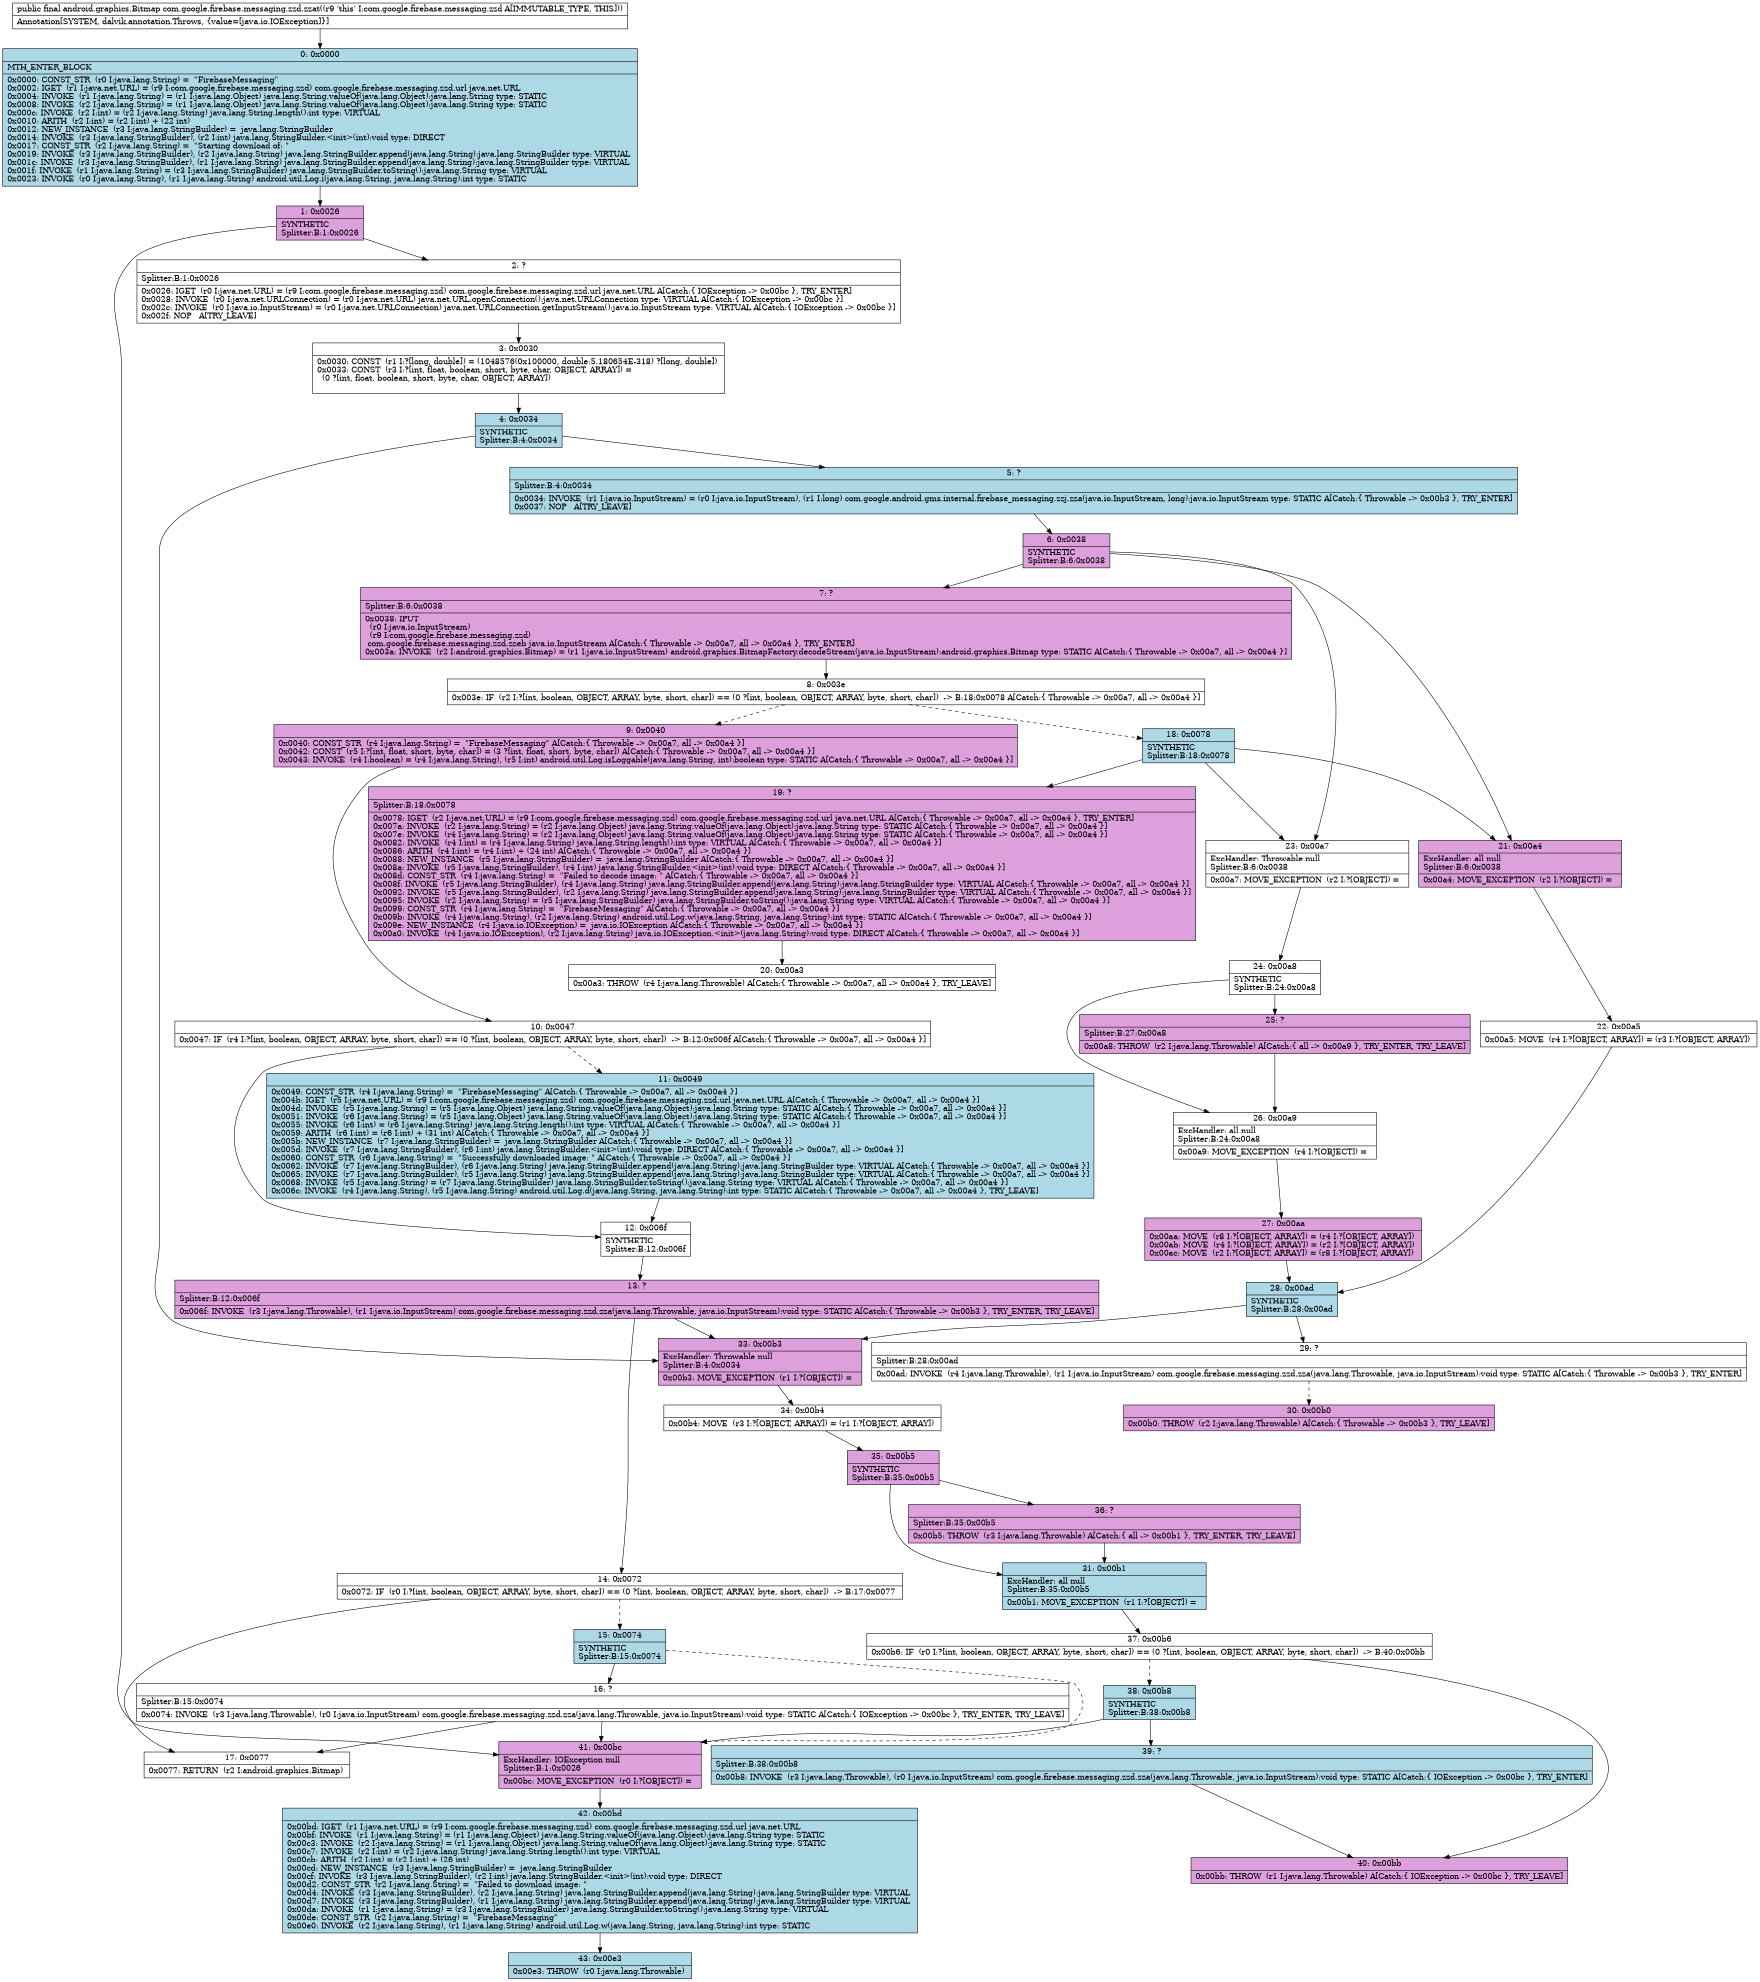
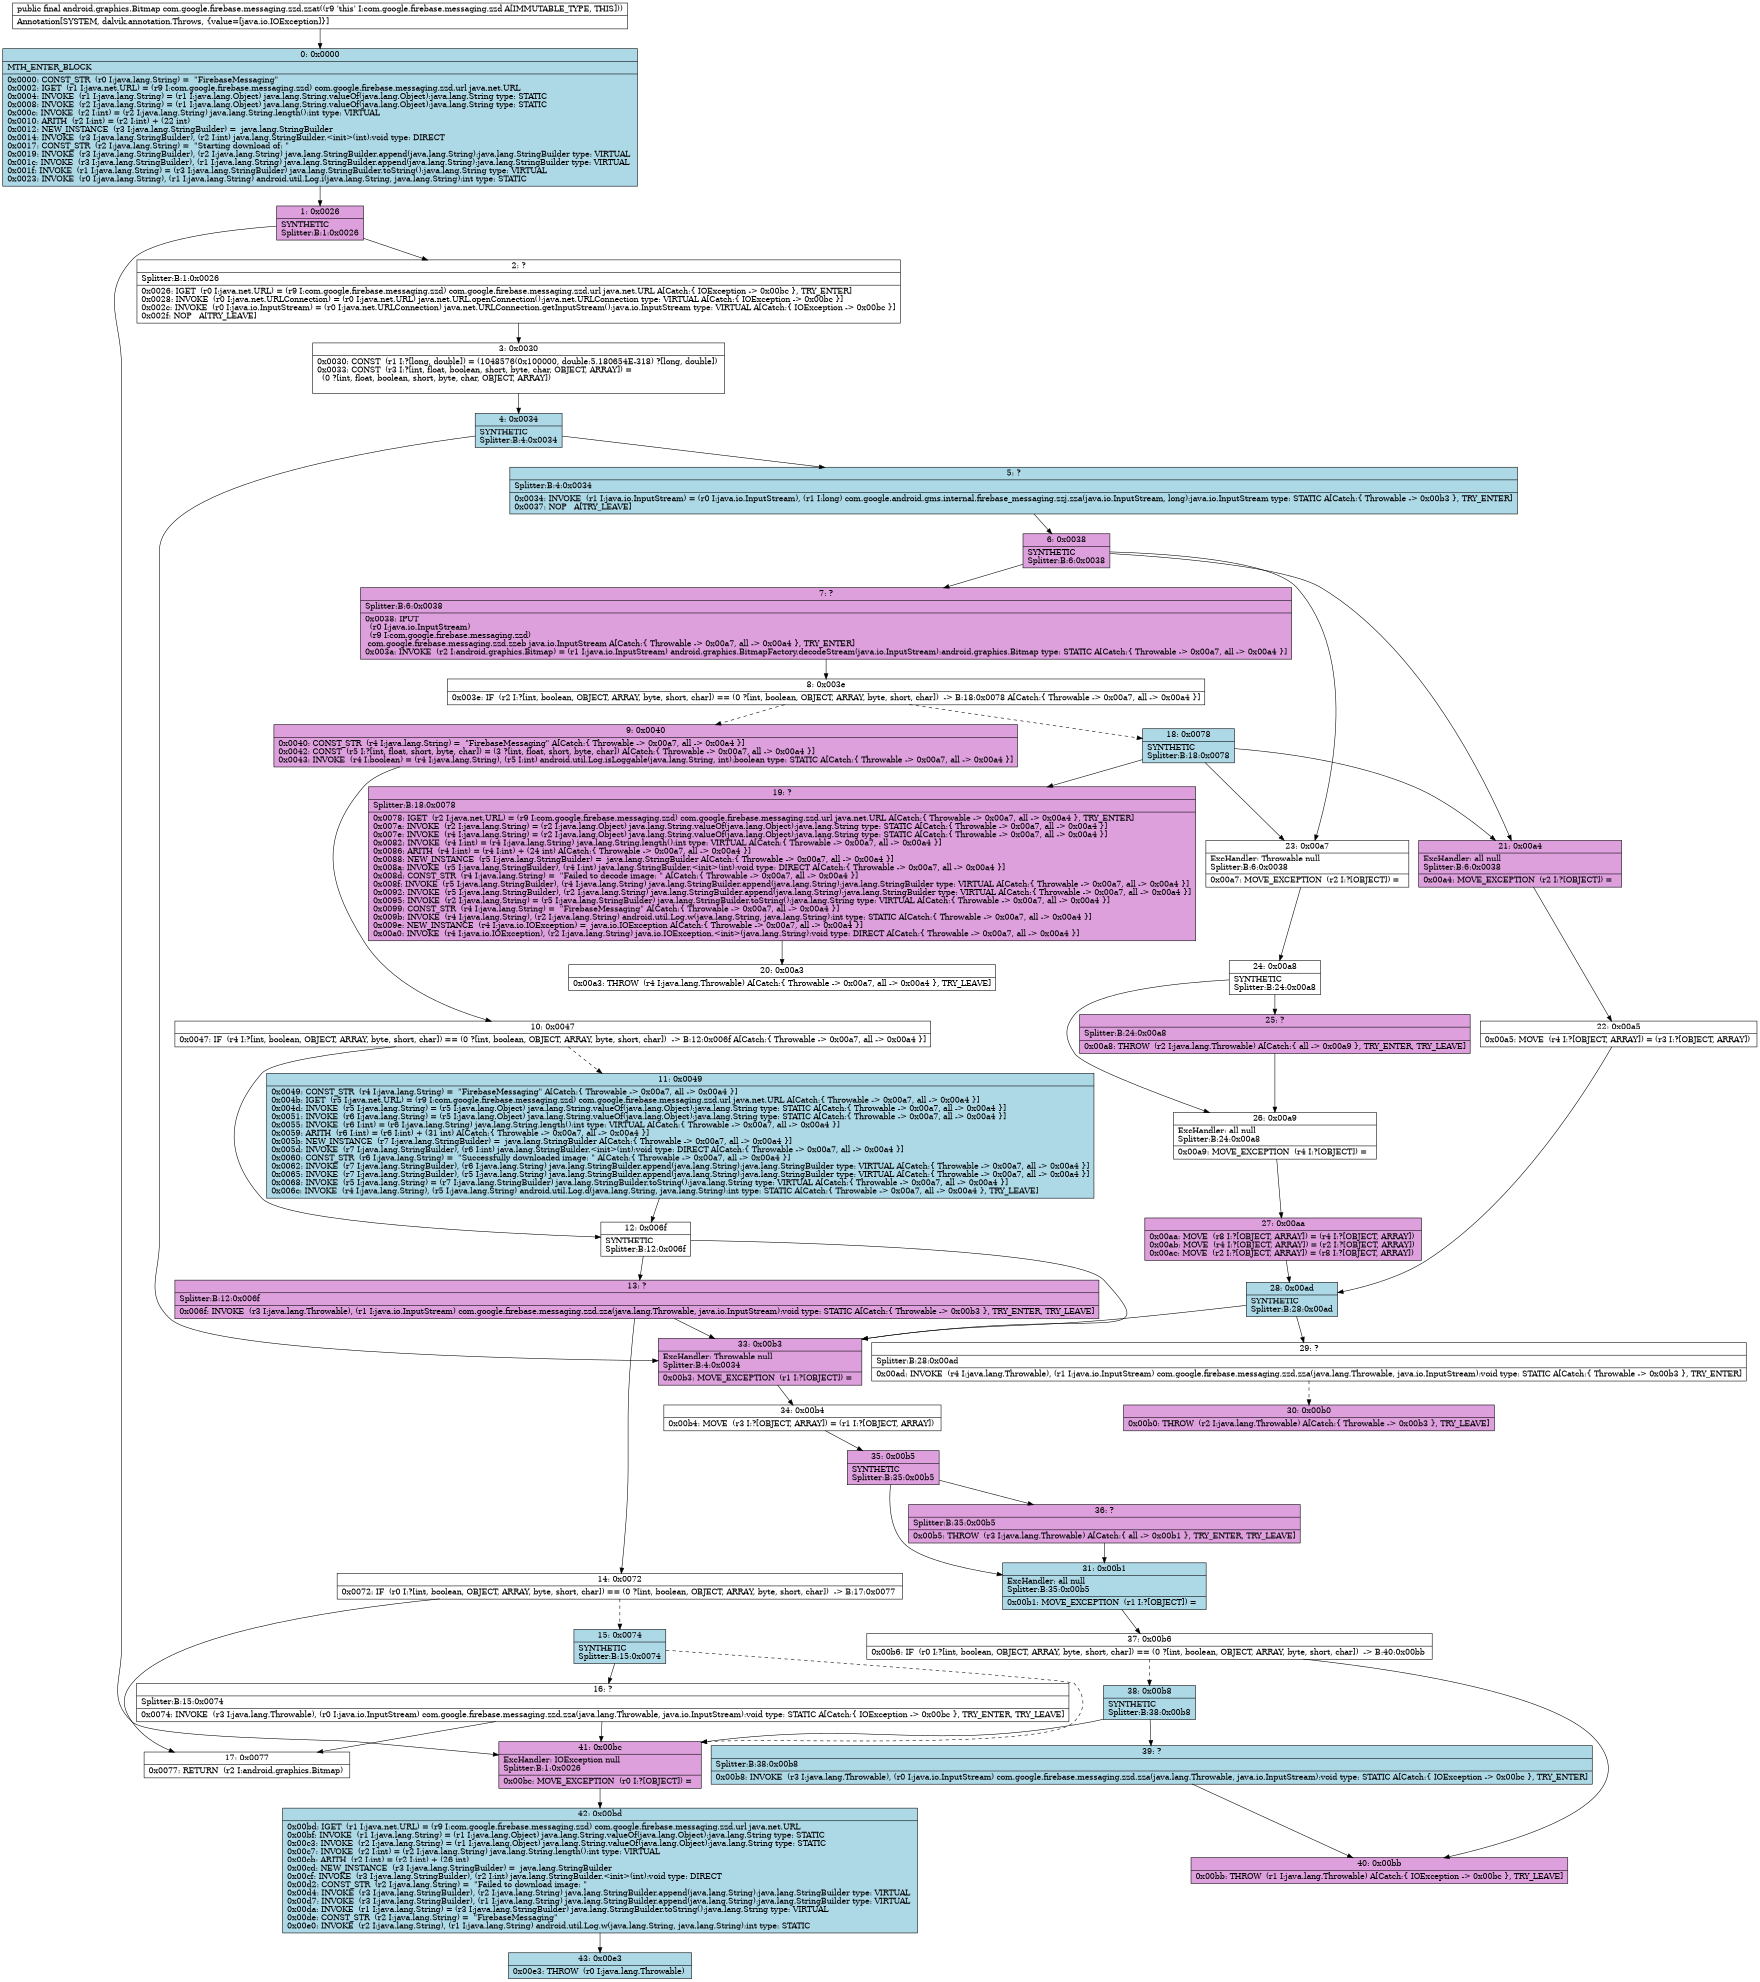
node "25: ?": text "Splitter:B:27:0x00a8" -> "Splitter:B:24:0x00a8"
edge "12: 0x006f" -> "33: 0x00b3": added
